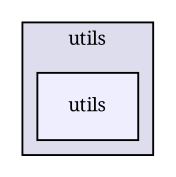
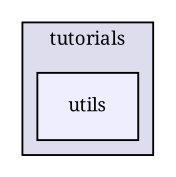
cluster "utils": label "utils" -> "tutorials"
